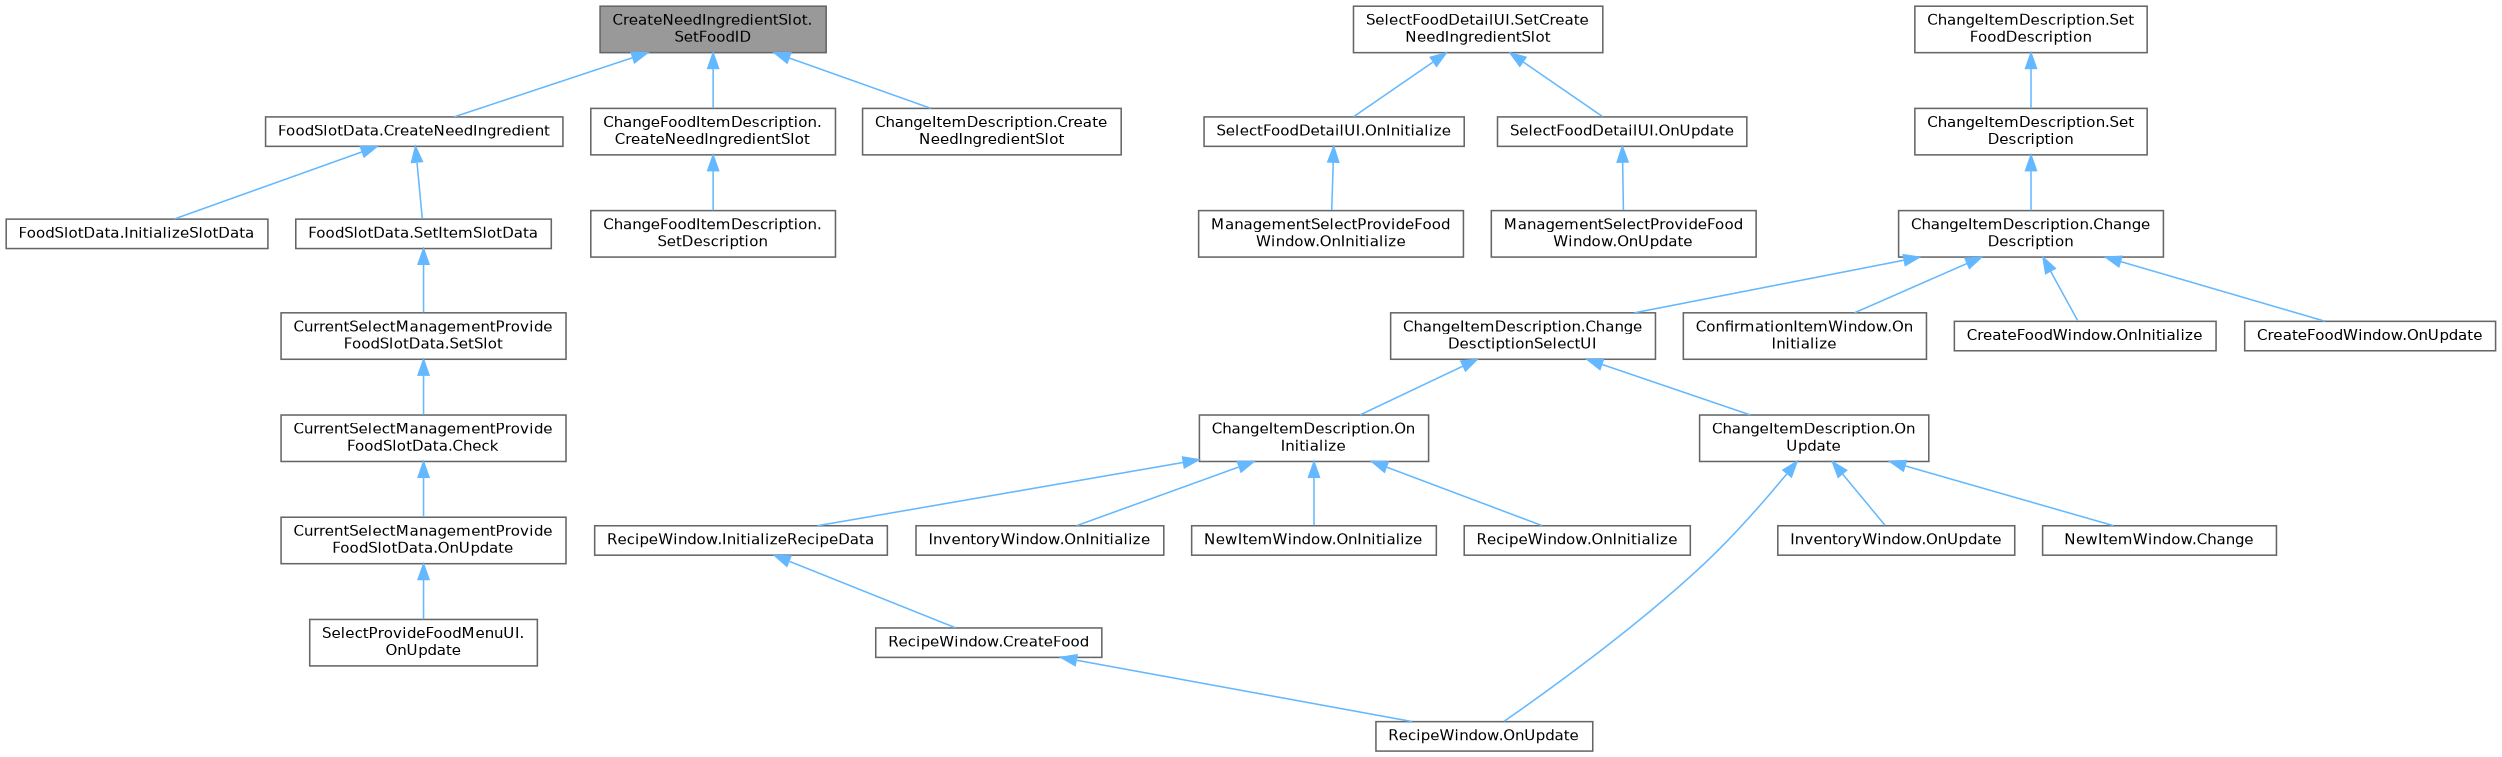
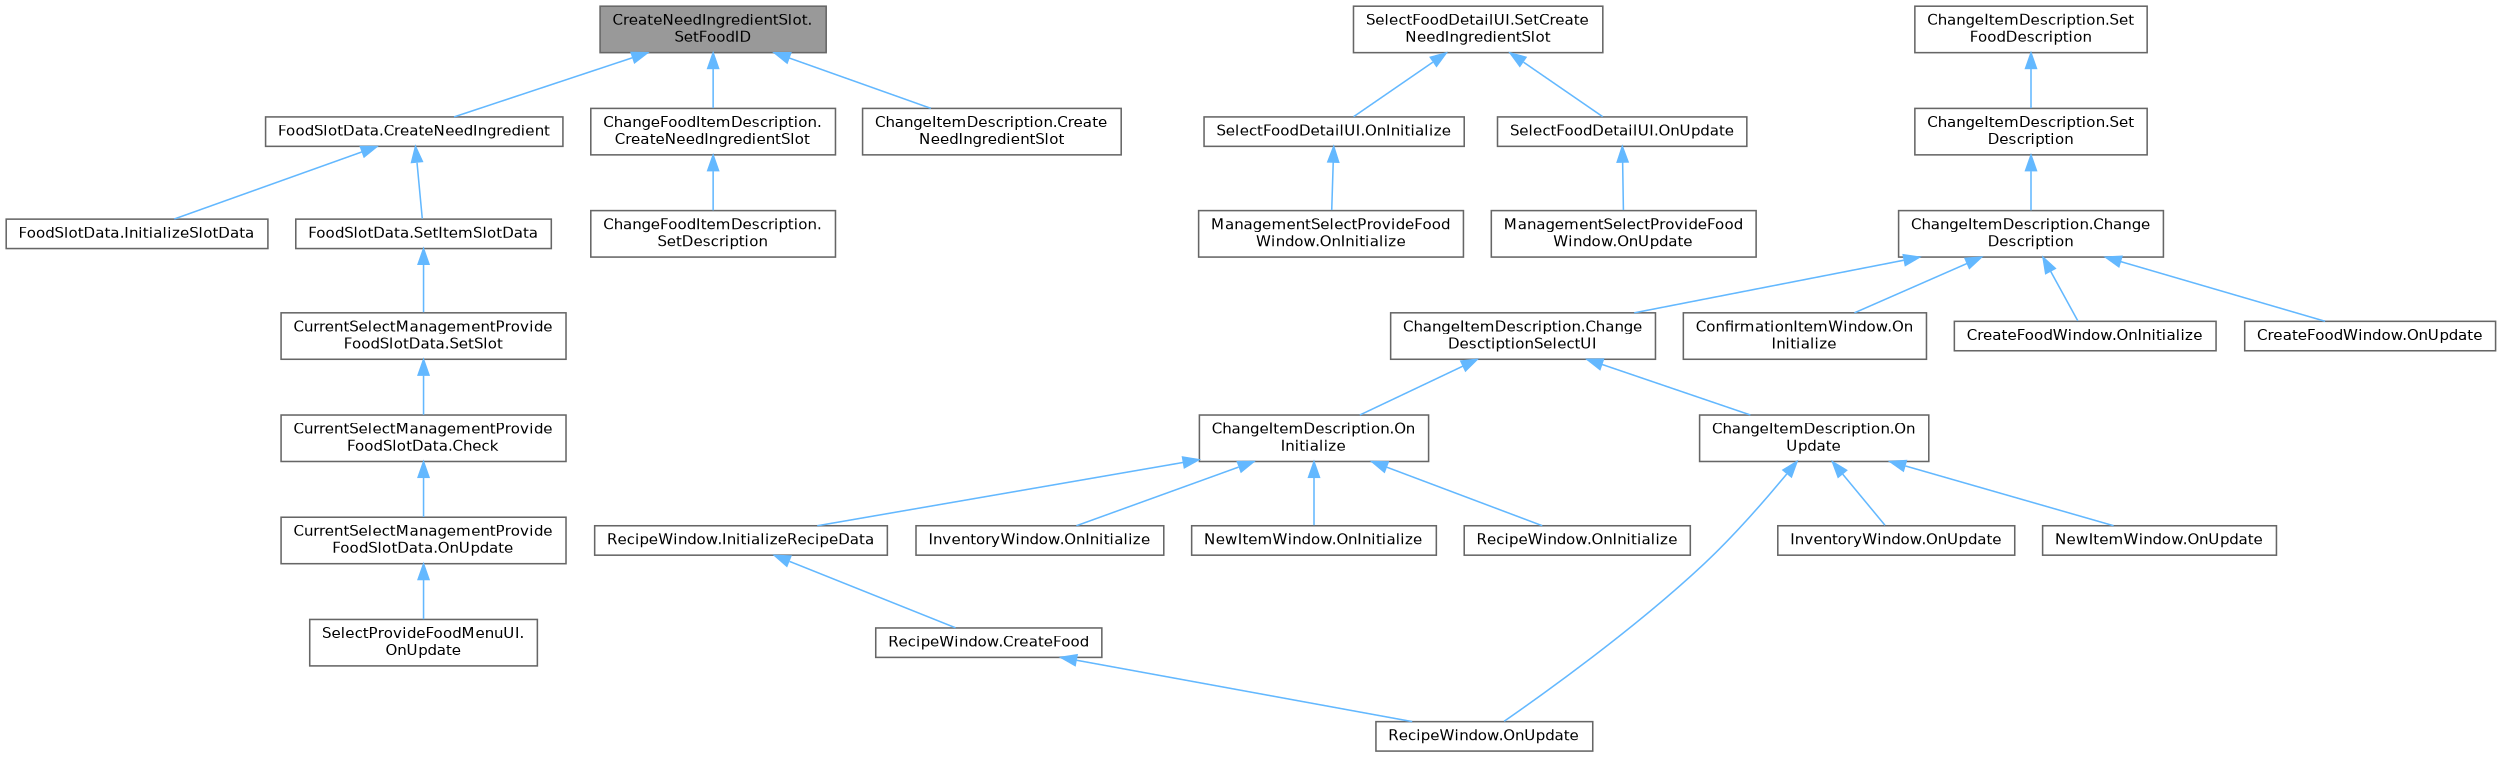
node "NewItemWindow.Change": label "NewItemWindow.Change" -> "NewItemWindow.OnUpdate"
